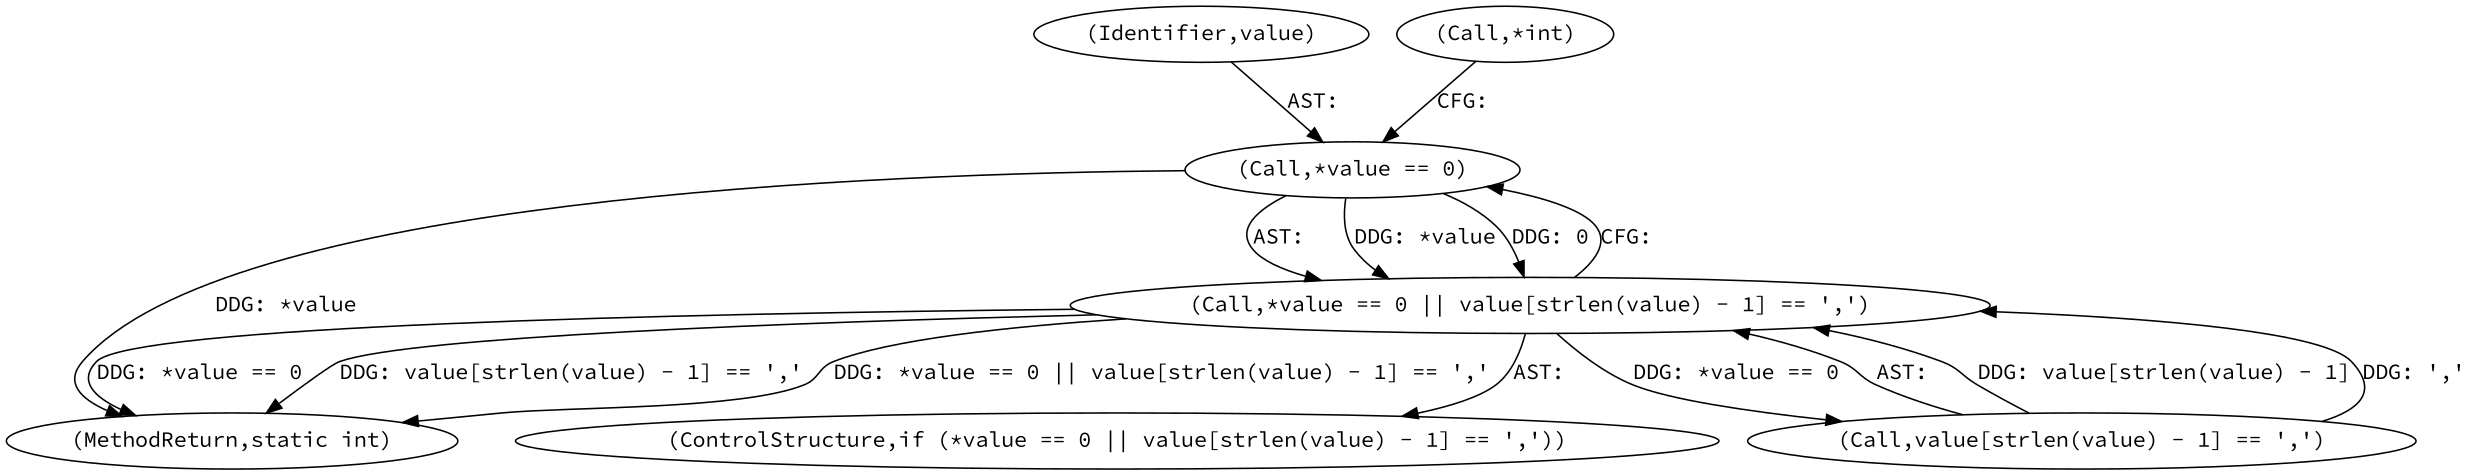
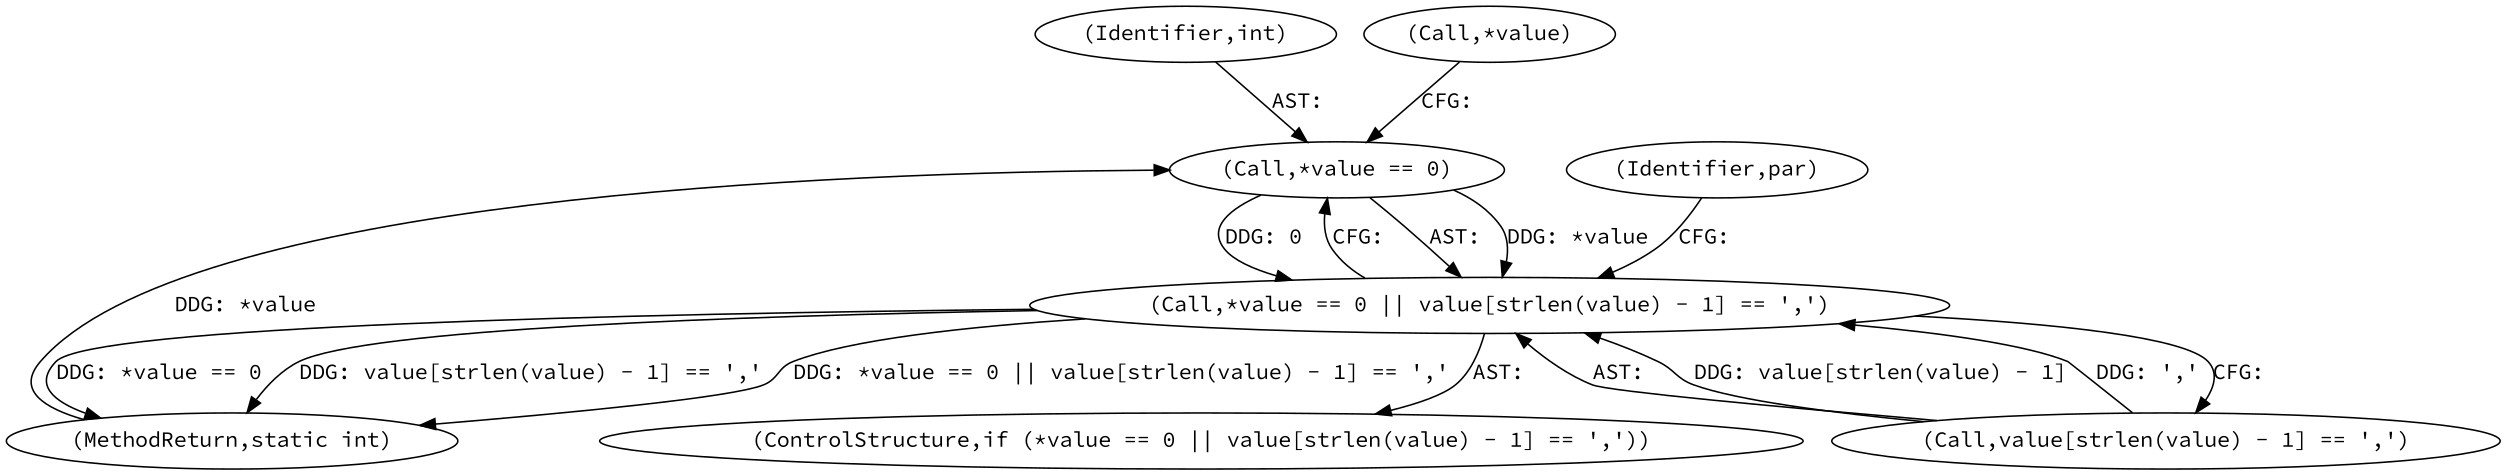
node "(Identifier,value)": label "(Identifier,value)" -> "(Identifier,int)"
node "(Call,*int)": label "(Call,*int)" -> "(Call,*value)"
node "(Identifier,par)": added
edge "(Call,*value == 0)" -> "(MethodReturn,static int)": reversed
edge "(Call,*value == 0 || value[strlen(value) - 1] == ',')" -> "(Call,value[strlen(value) - 1] == ',')": label "DDG: *value == 0" -> "CFG: "
